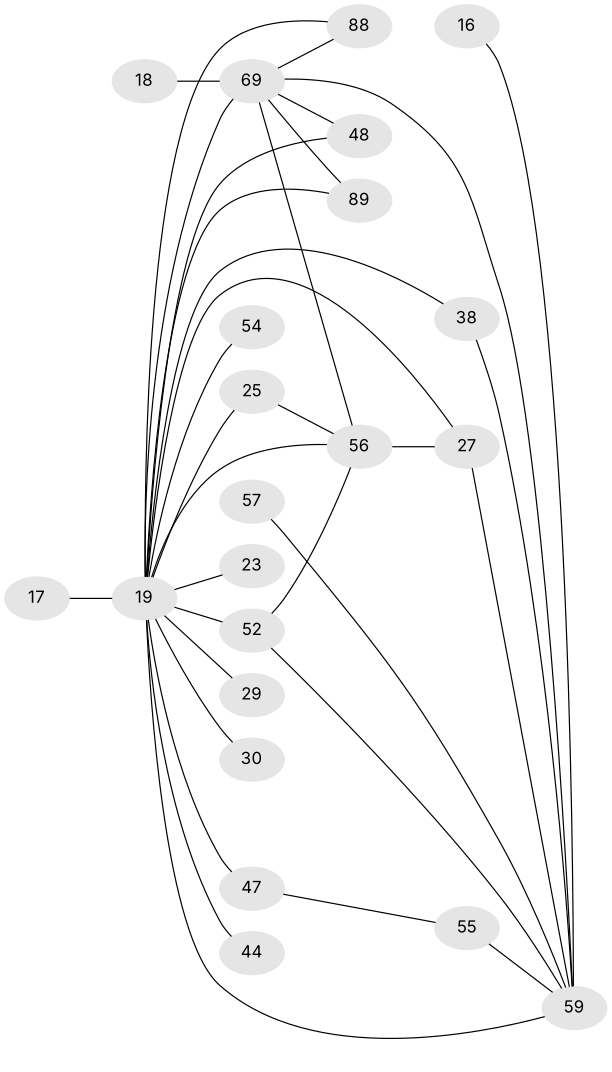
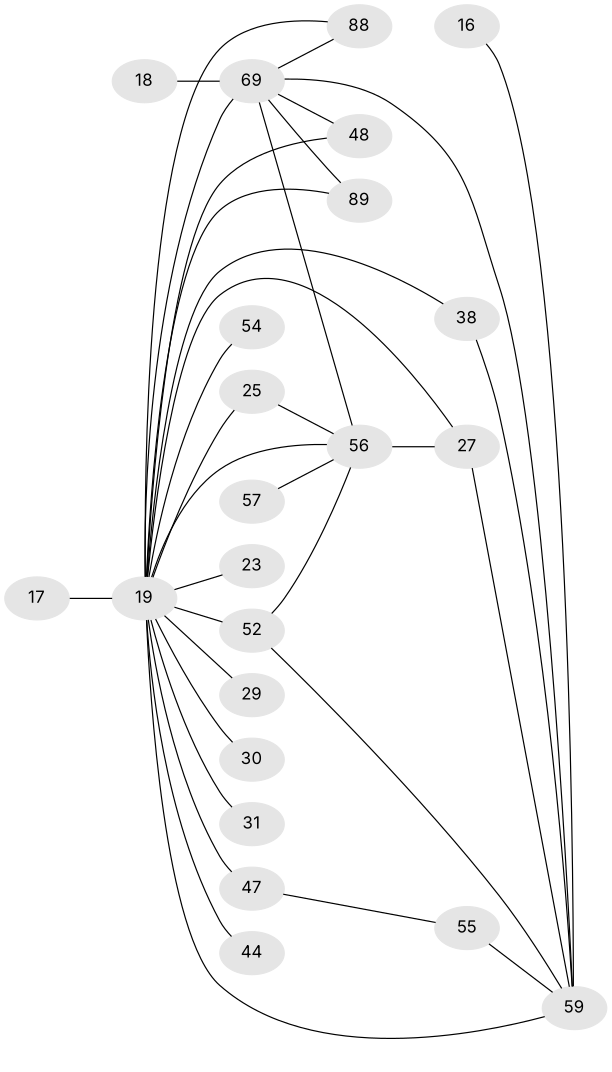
edge "57" -- "59": now "57" -- "56"
node "31": added
